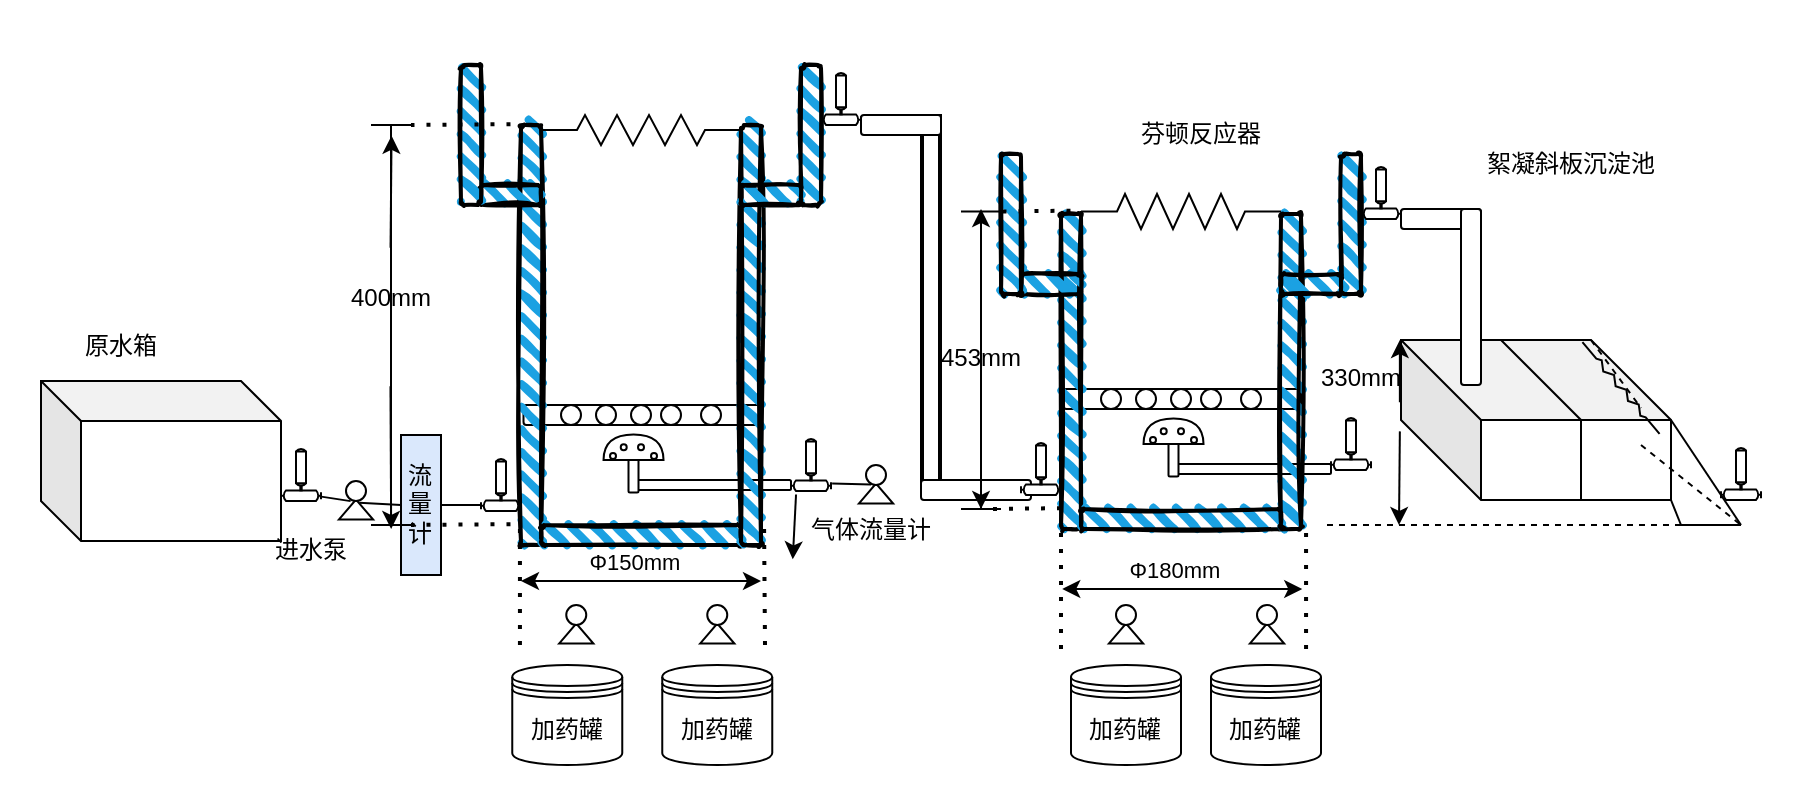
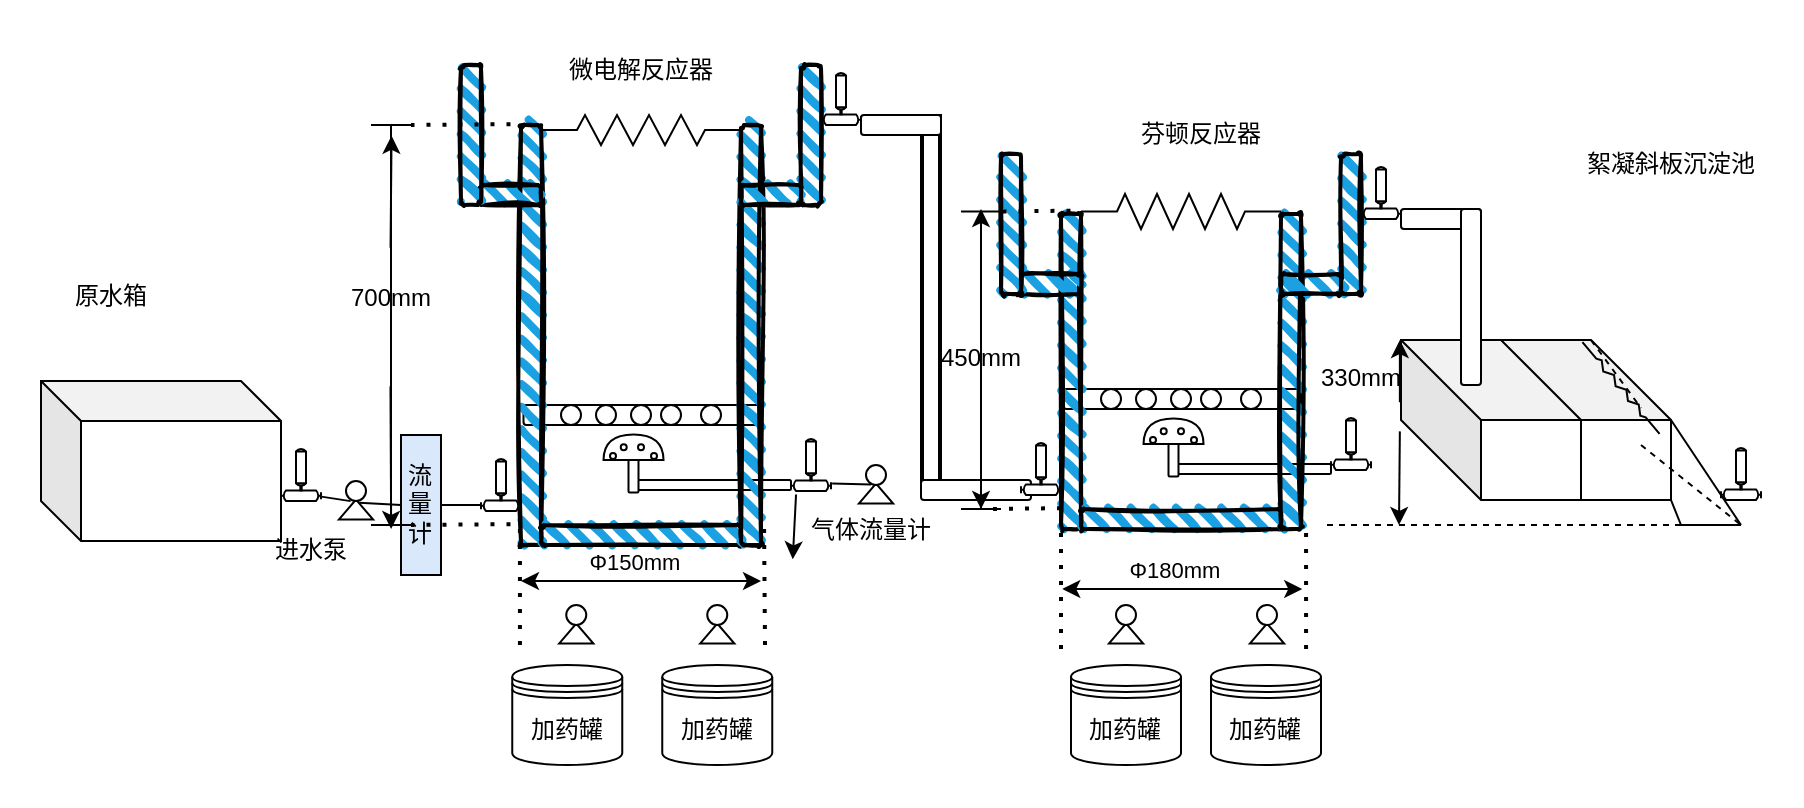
node "微电解反应器": added
node "絮凝斜板沉淀池": moved (1571, 165) -> (1671, 165)
node "400mm": label "400mm" -> "700mm"
node "原水箱": moved (121, 347) -> (111, 297)
node "453mm": label "453mm" -> "450mm"
